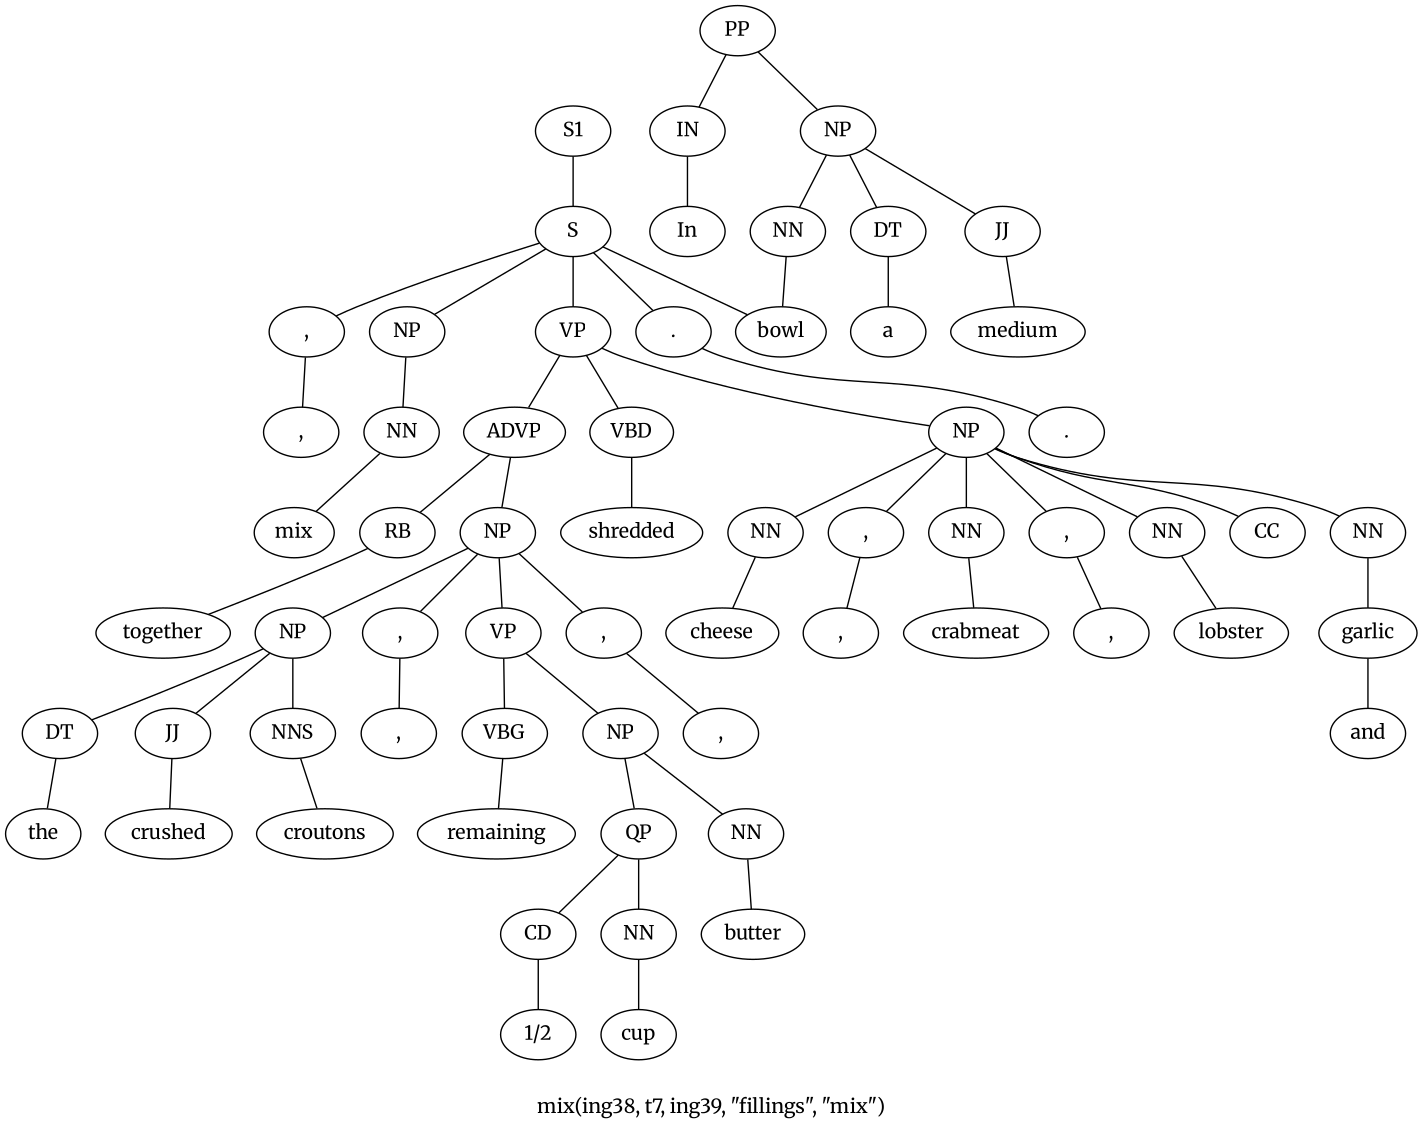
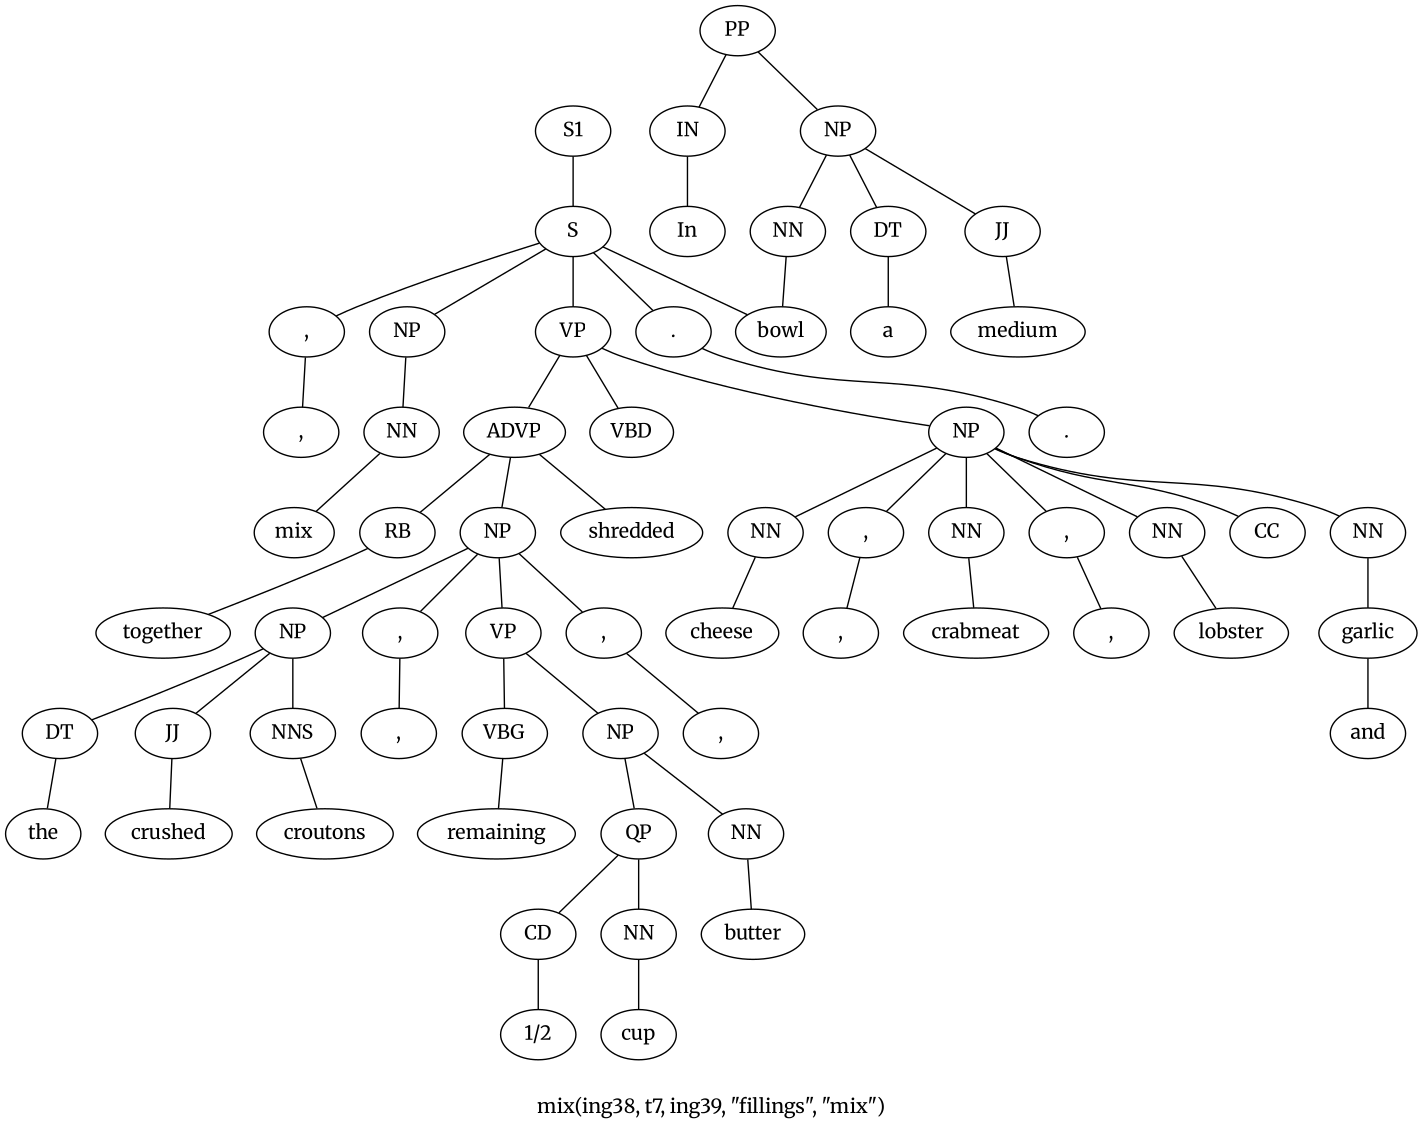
edge "VBD" -- "shredded": now "ADVP" -- "shredded"
